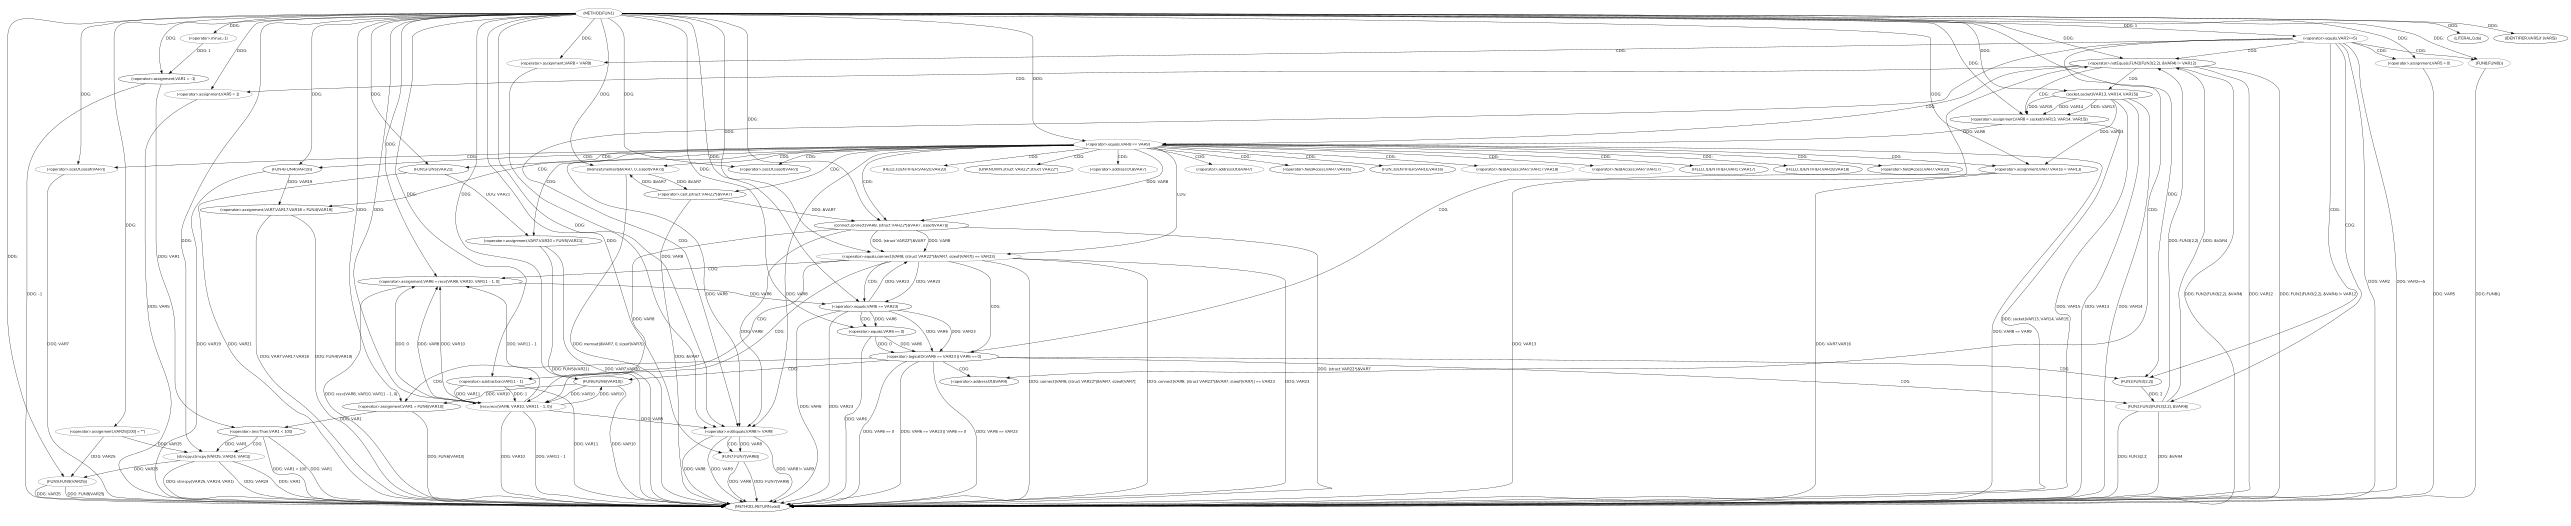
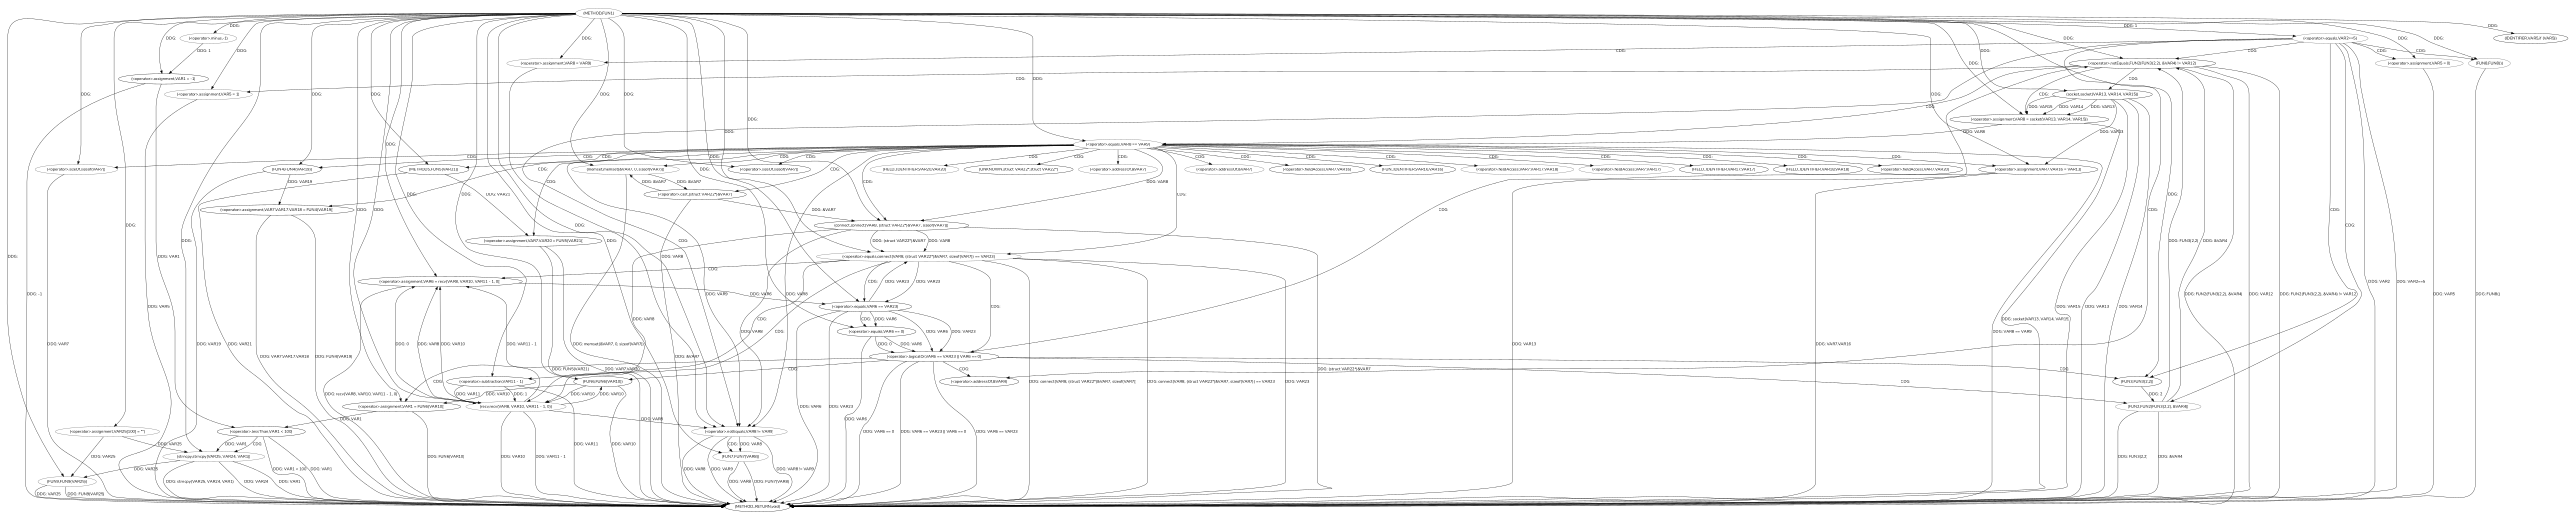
node "(LITERAL,0,do)": removed
node "(FUN5,FUN5(VAR21))": label "(FUN5,FUN5(VAR21))" -> "(METHOD5,FUN5(VAR21))"
